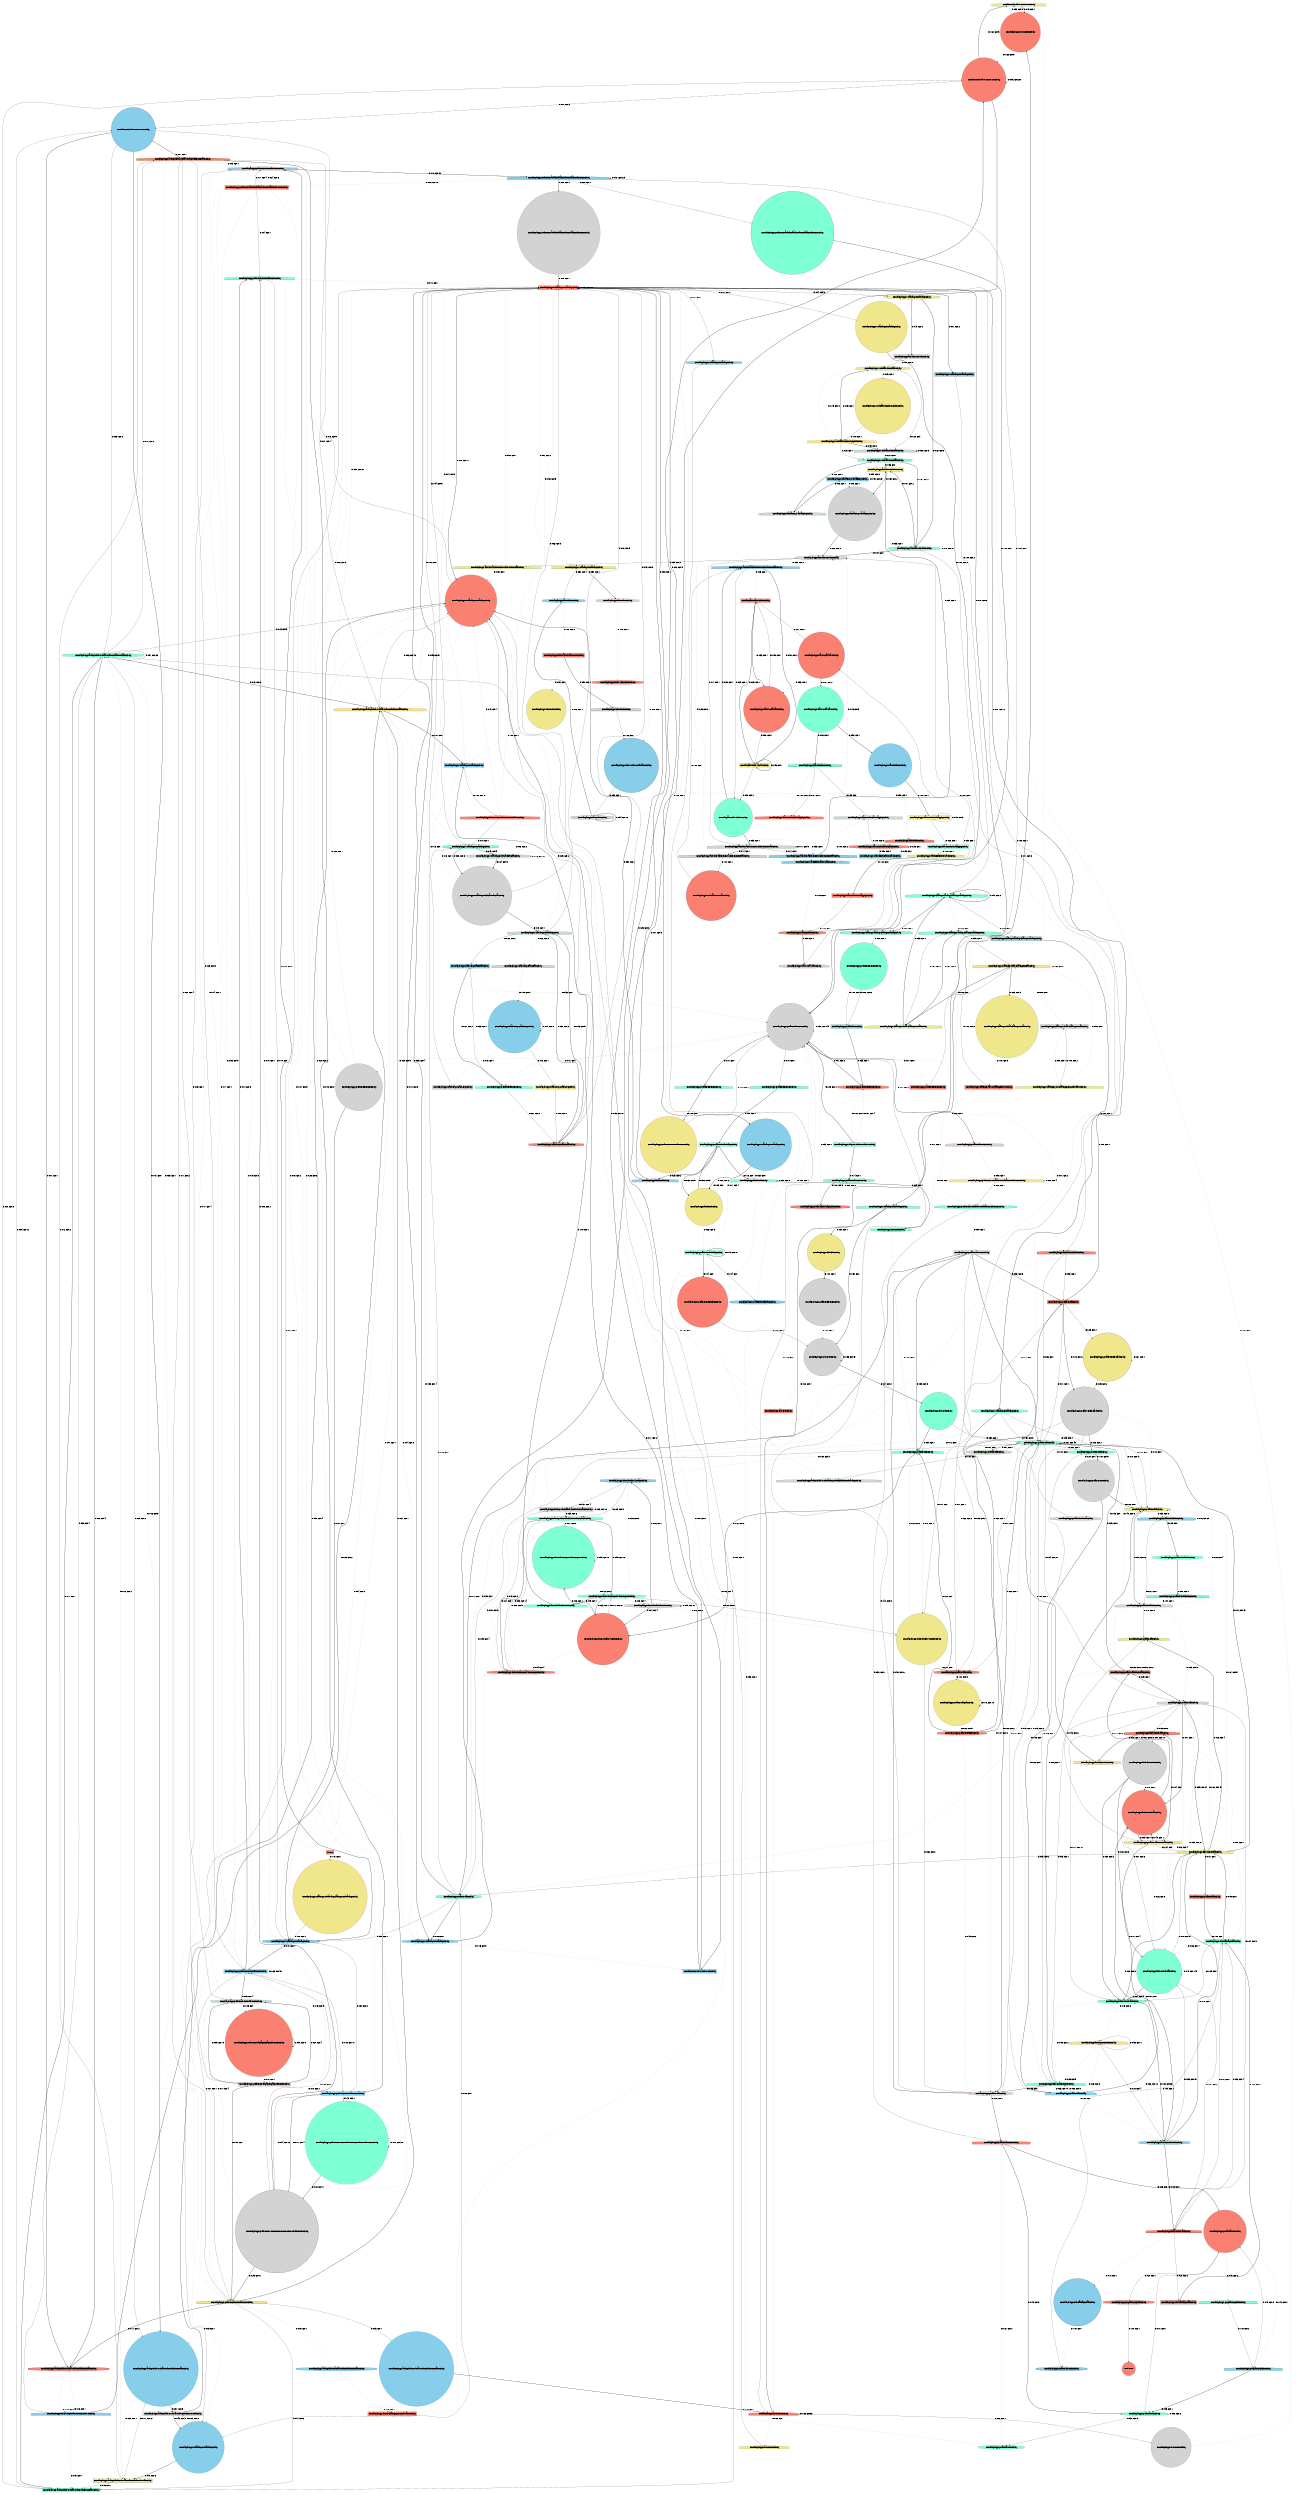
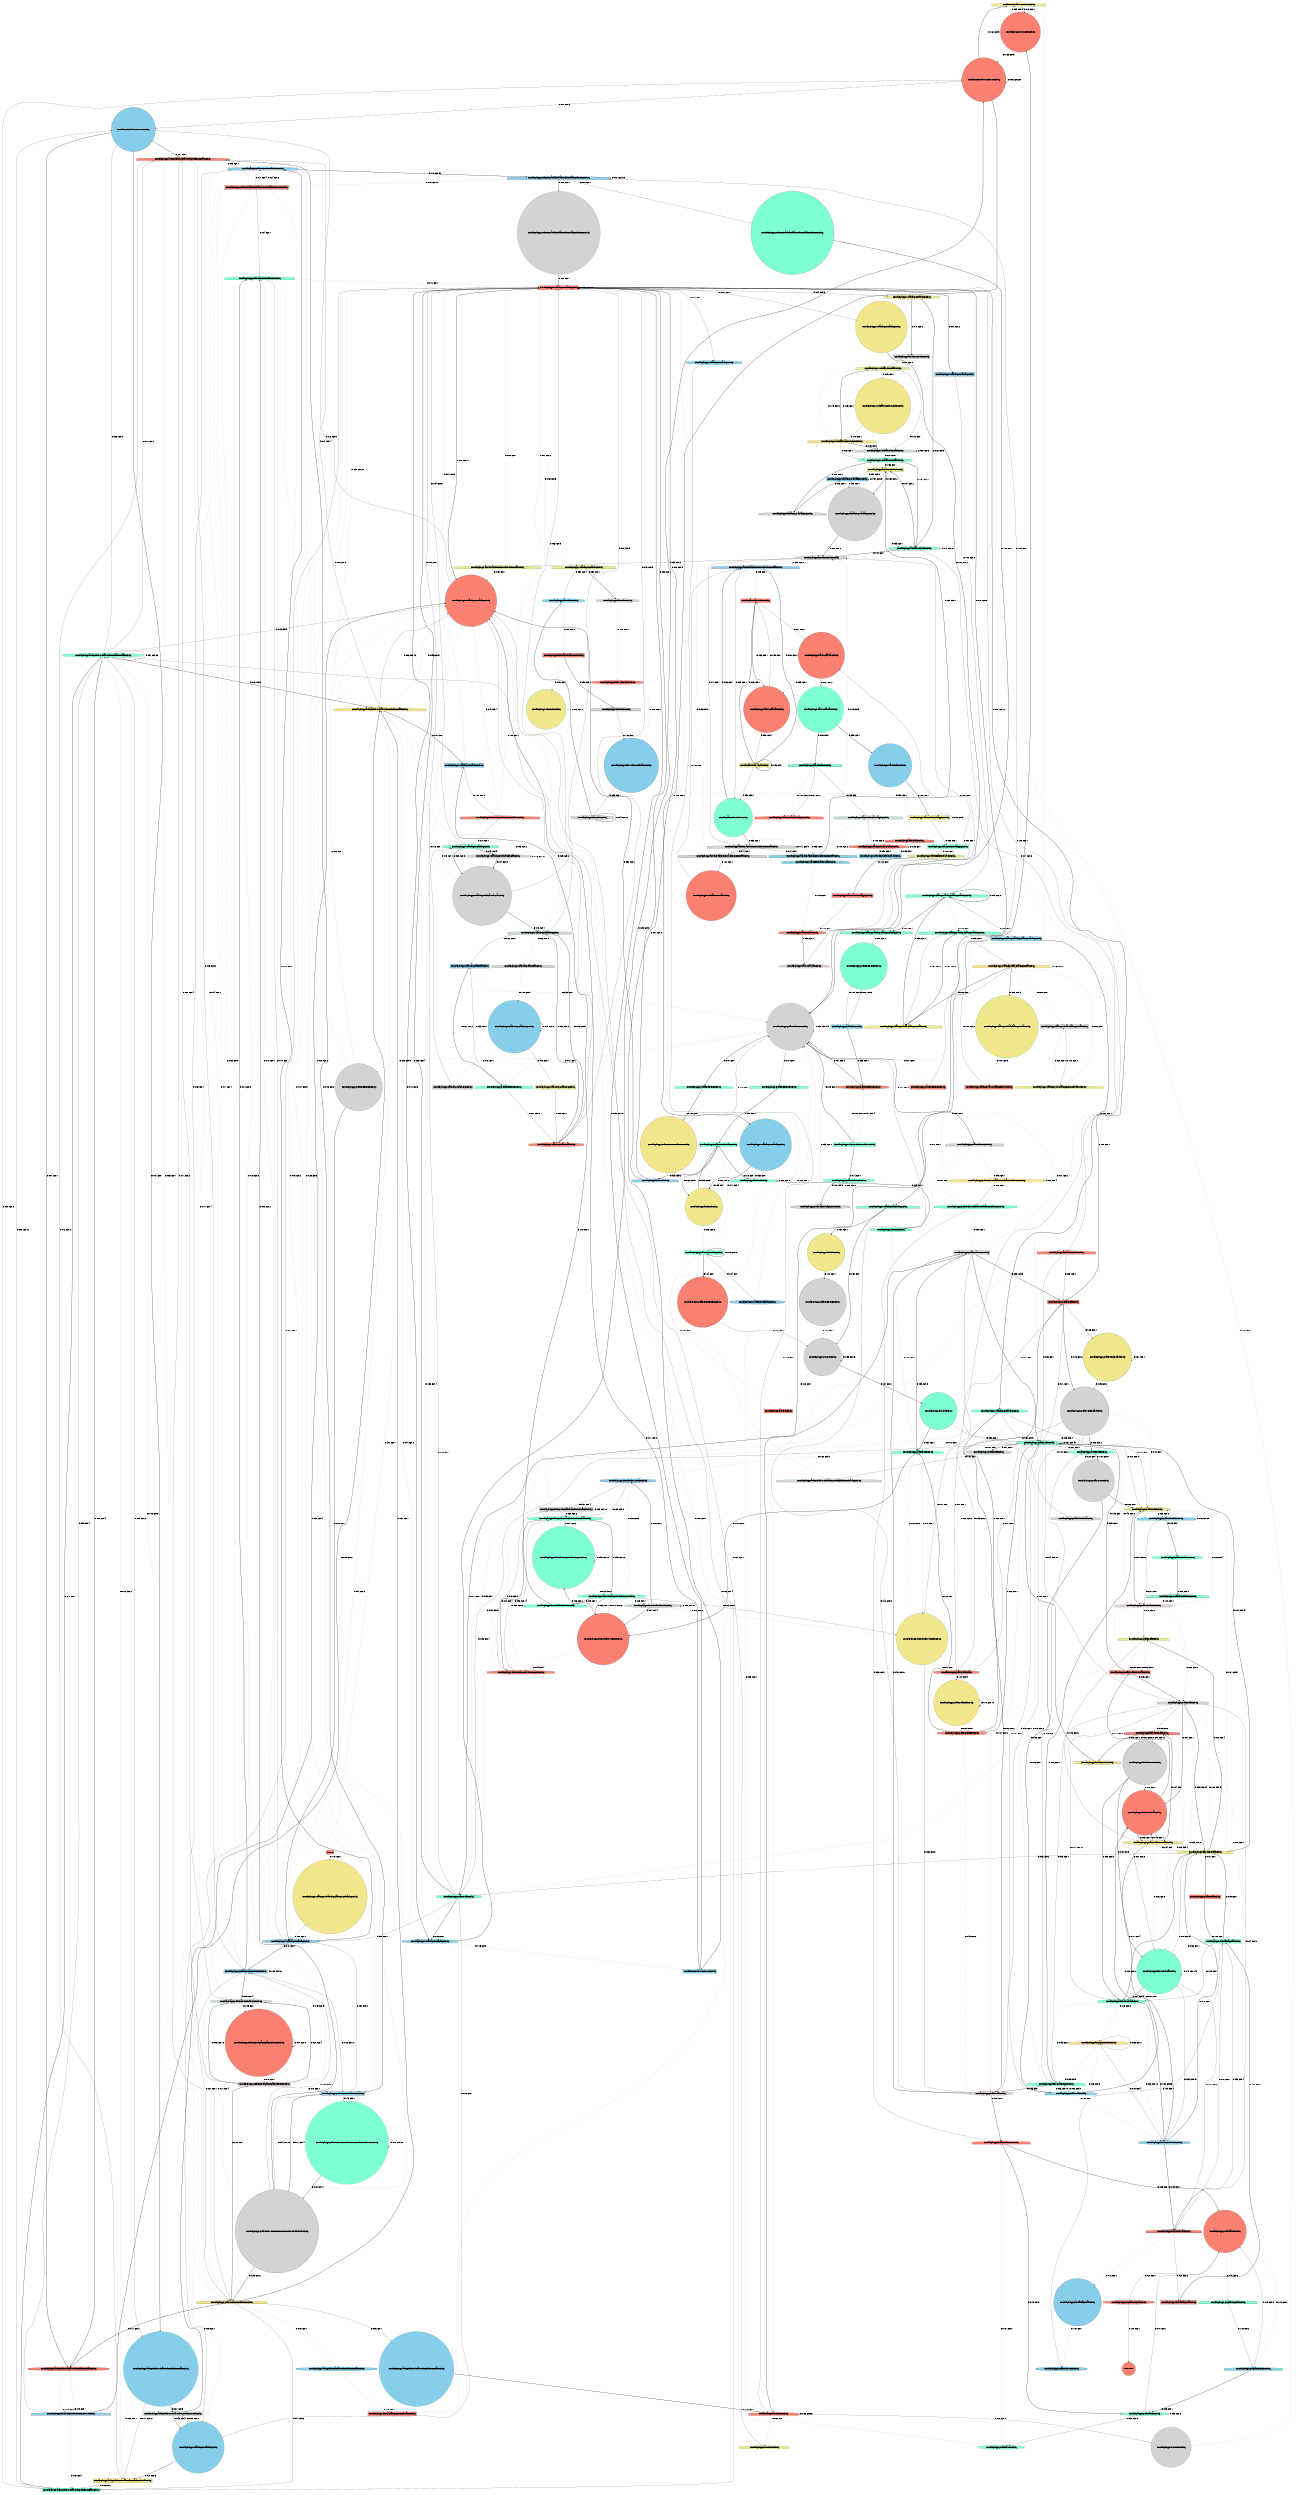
node "com.nike.plusgps.profile.AcknowledgementsActivity": fillcolor salmon -> lightgrey
